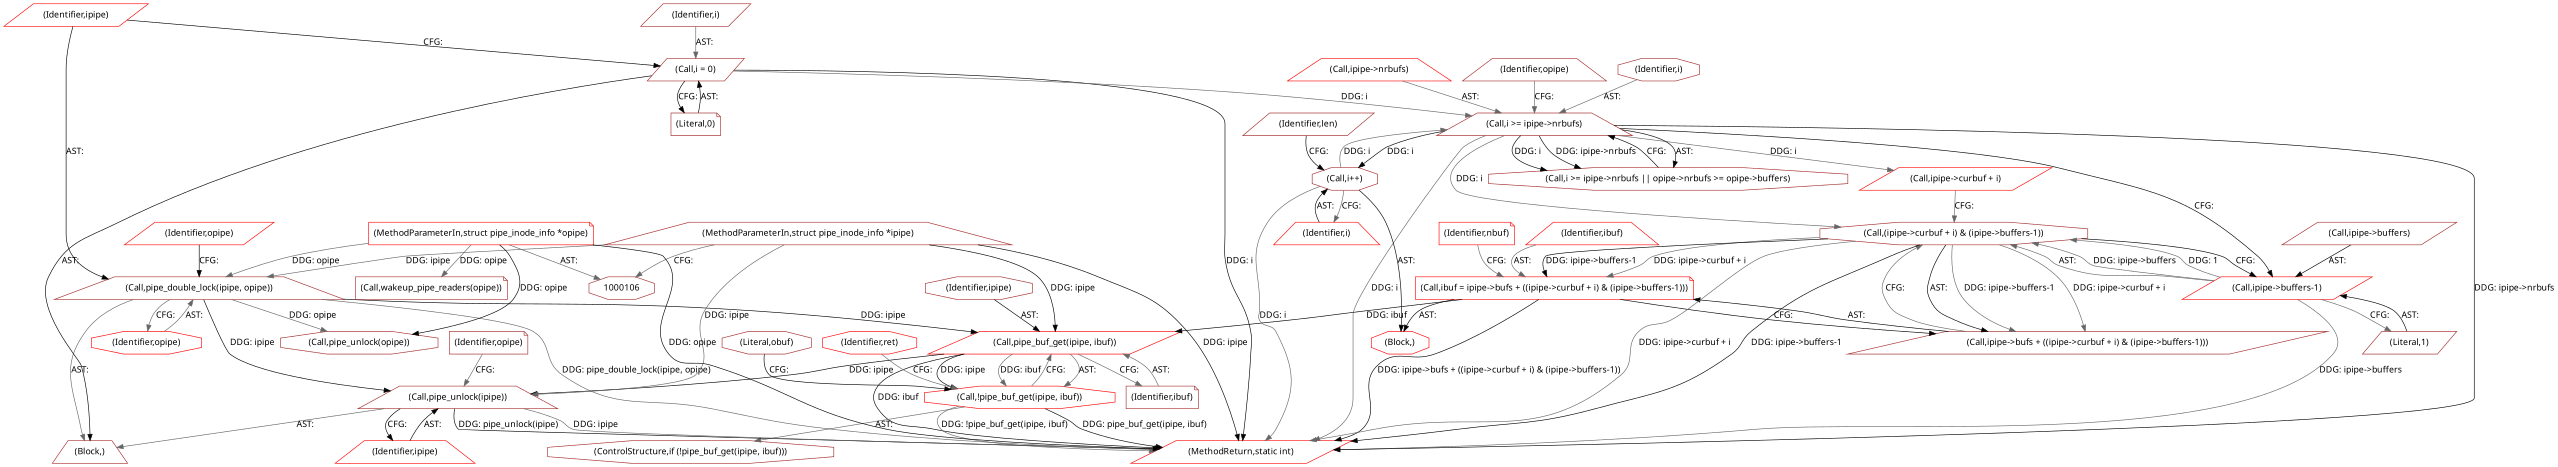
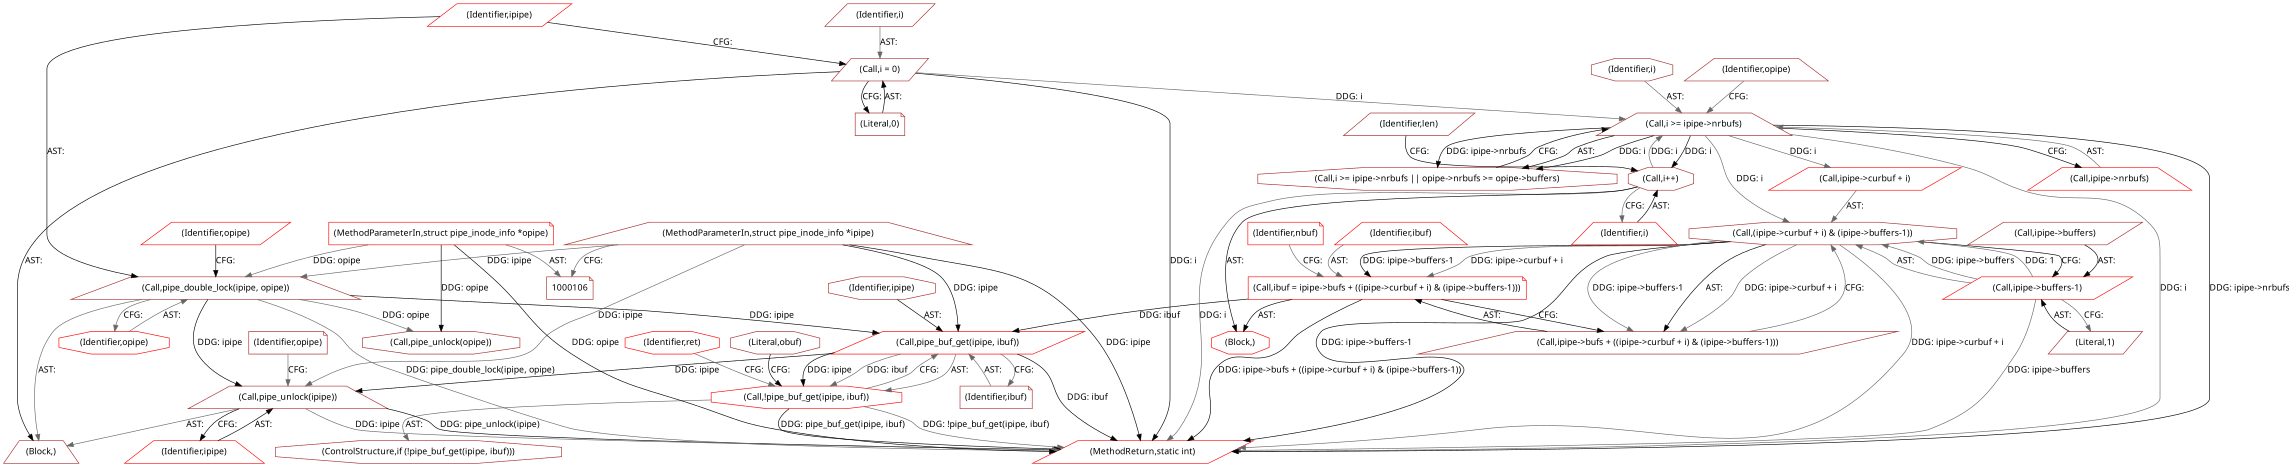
edge "(Call,i >= ipipe->nrbufs)" -> "(Call,ipipe->buffers-1)": now "(Call,i >= ipipe->nrbufs)" -> "(Call,ipipe->nrbufs)"
edge "(Call,ipipe->curbuf + i)" -> "(Call,(ipipe->curbuf + i) & (ipipe->buffers-1))": label "CFG: " -> "AST: "
node "(Call,wakeup_pipe_readers(opipe))": removed
node "1000106": shape octagon -> note
